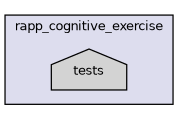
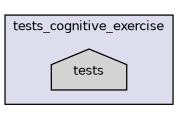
cluster "rapp_cognitive_exercise": label "rapp_cognitive_exercise" -> "tests_cognitive_exercise"
